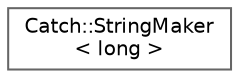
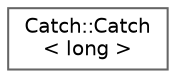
node "Catch::StringMaker < long >": label "Catch::StringMaker < long >" -> "Catch::Catch < long >"
